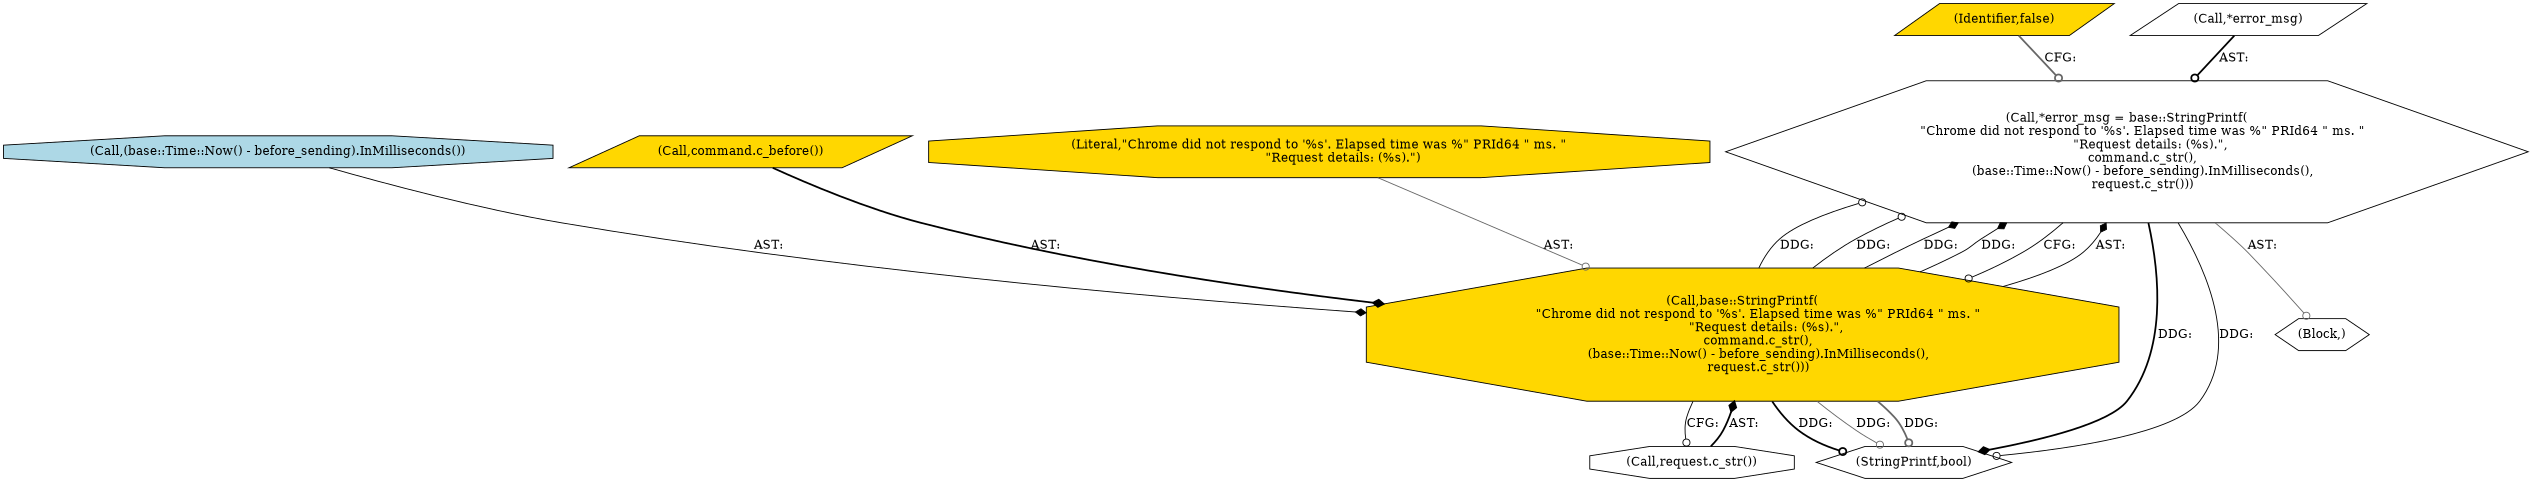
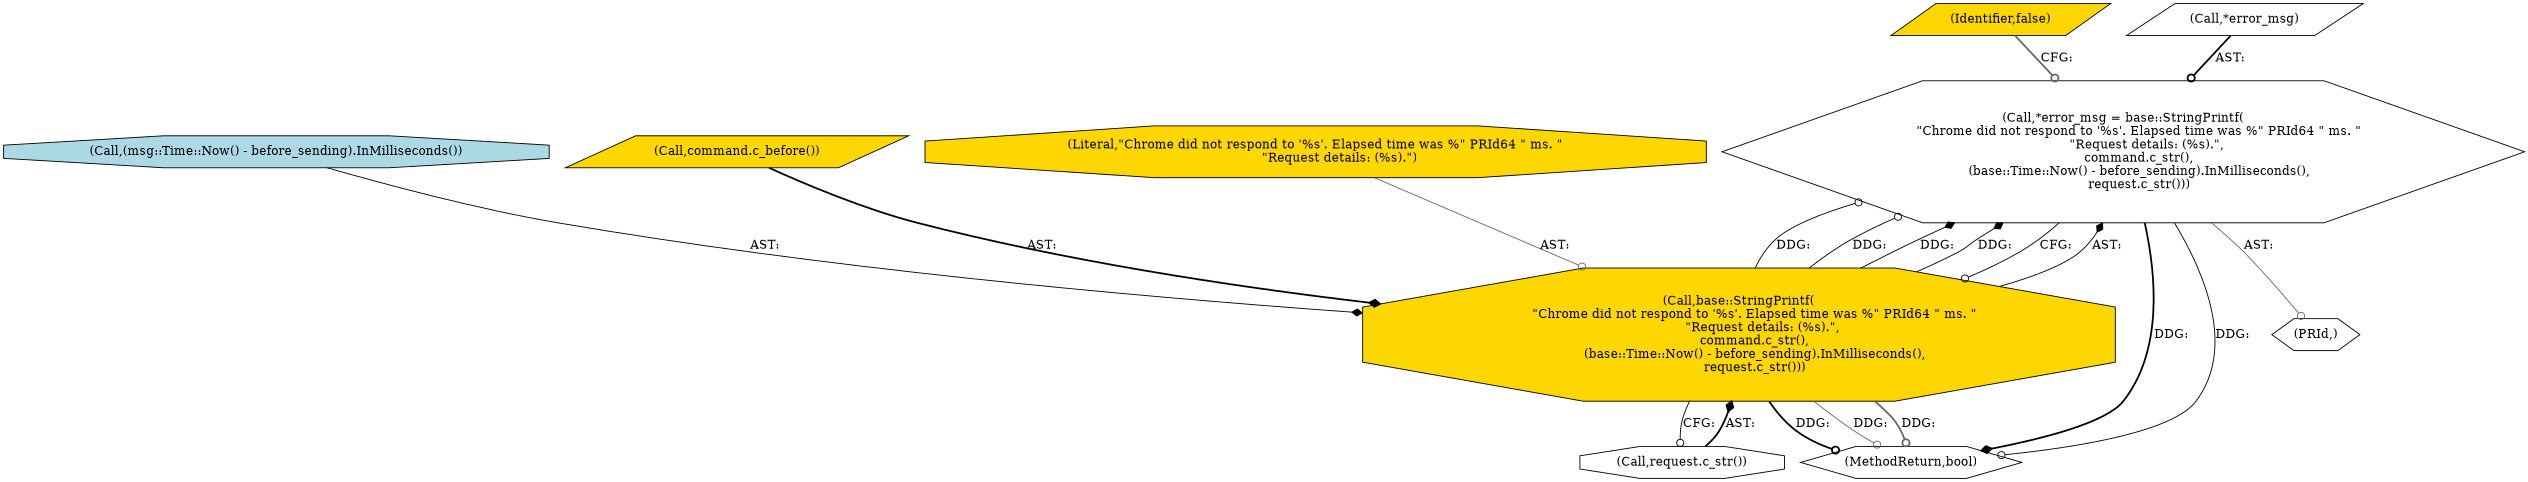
node "(Call,(base::Time::Now() - before_sending).InMilliseconds())": label "(Call,(base::Time::Now() - before_sending).InMilliseconds())" -> "(Call,(msg::Time::Now() - before_sending).InMilliseconds())"
node "(Block,)": label "(Block,)" -> "(PRId,)"
node "(StringPrintf,bool)": label "(StringPrintf,bool)" -> "(MethodReturn,bool)"
